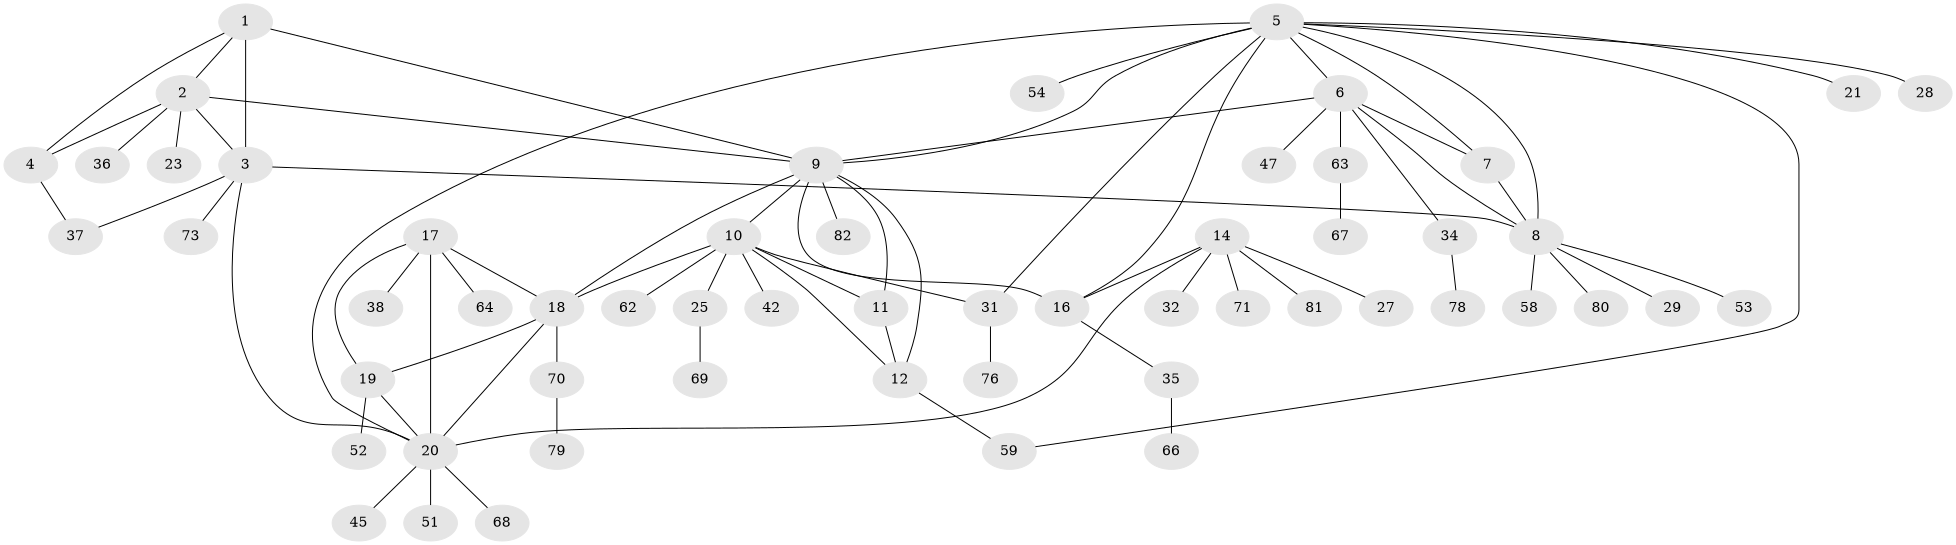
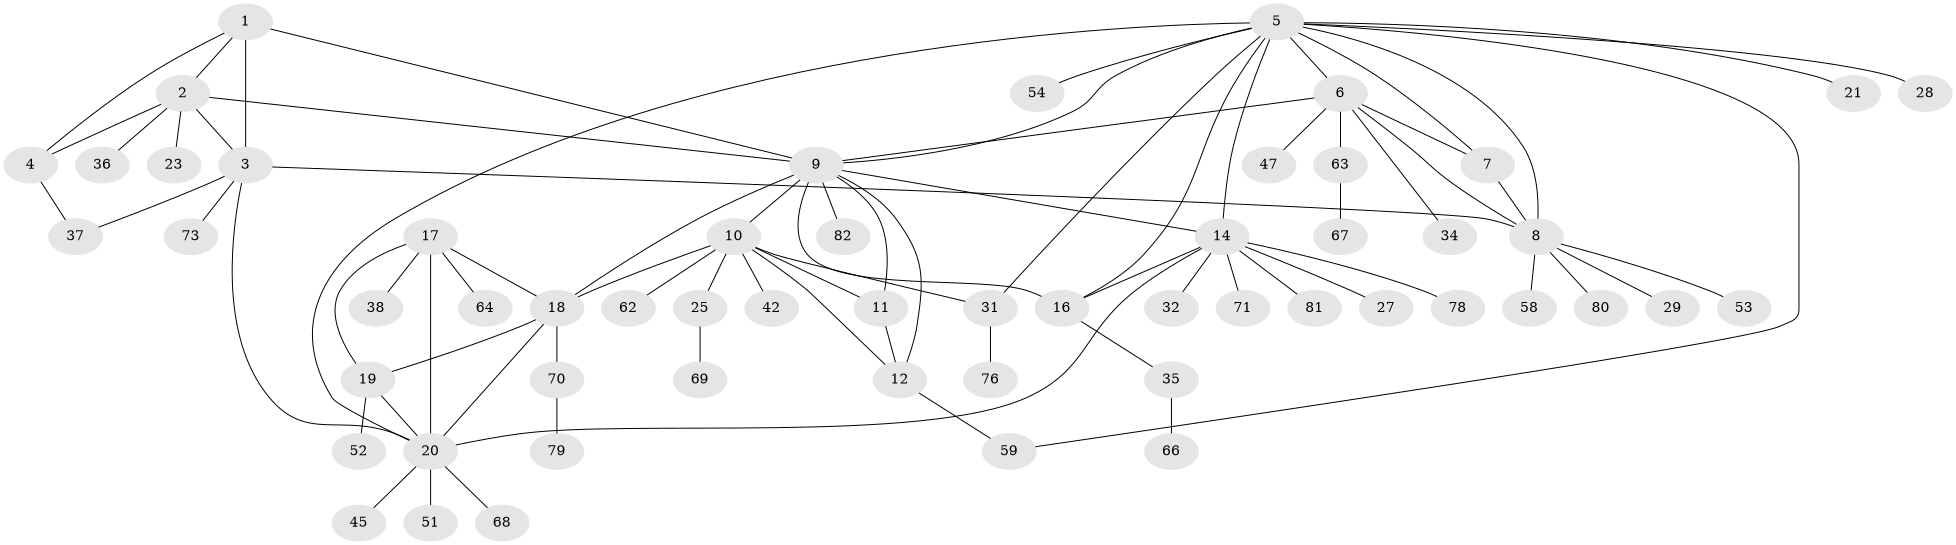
edge "5" -- "14": added
edge "9" -- "14": added
edge "34" -- "78": now "14" -- "78"
